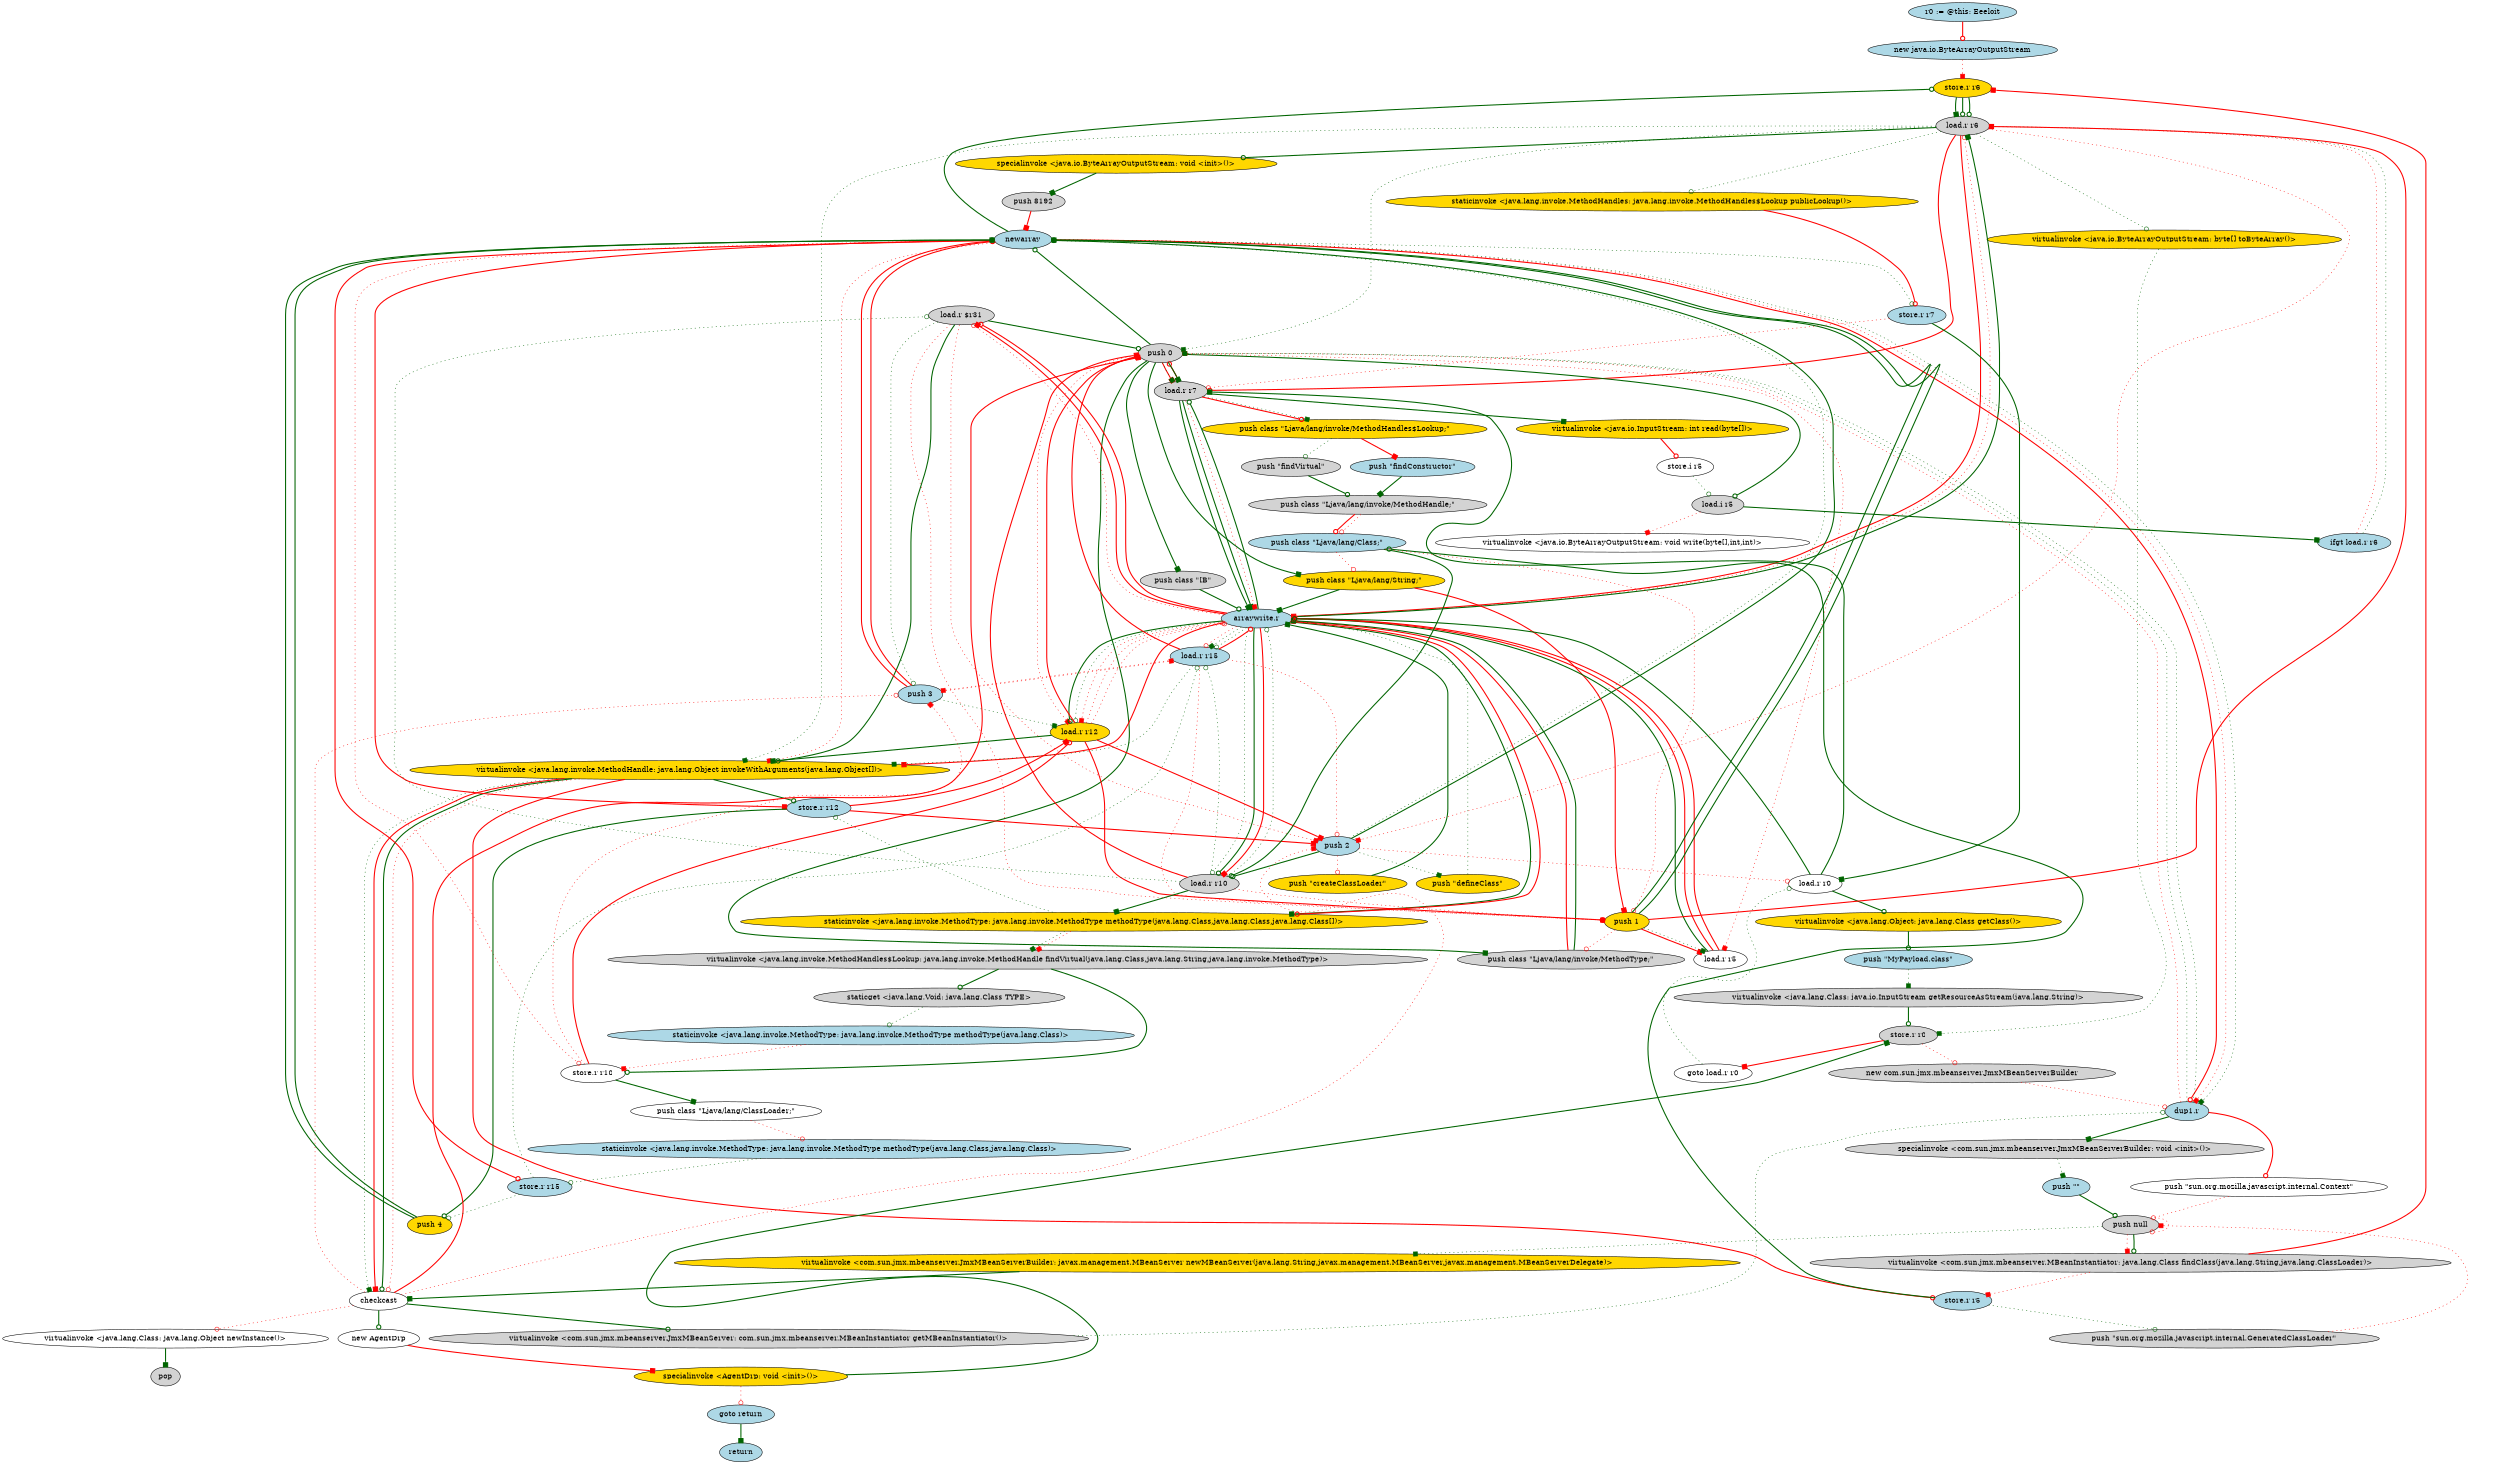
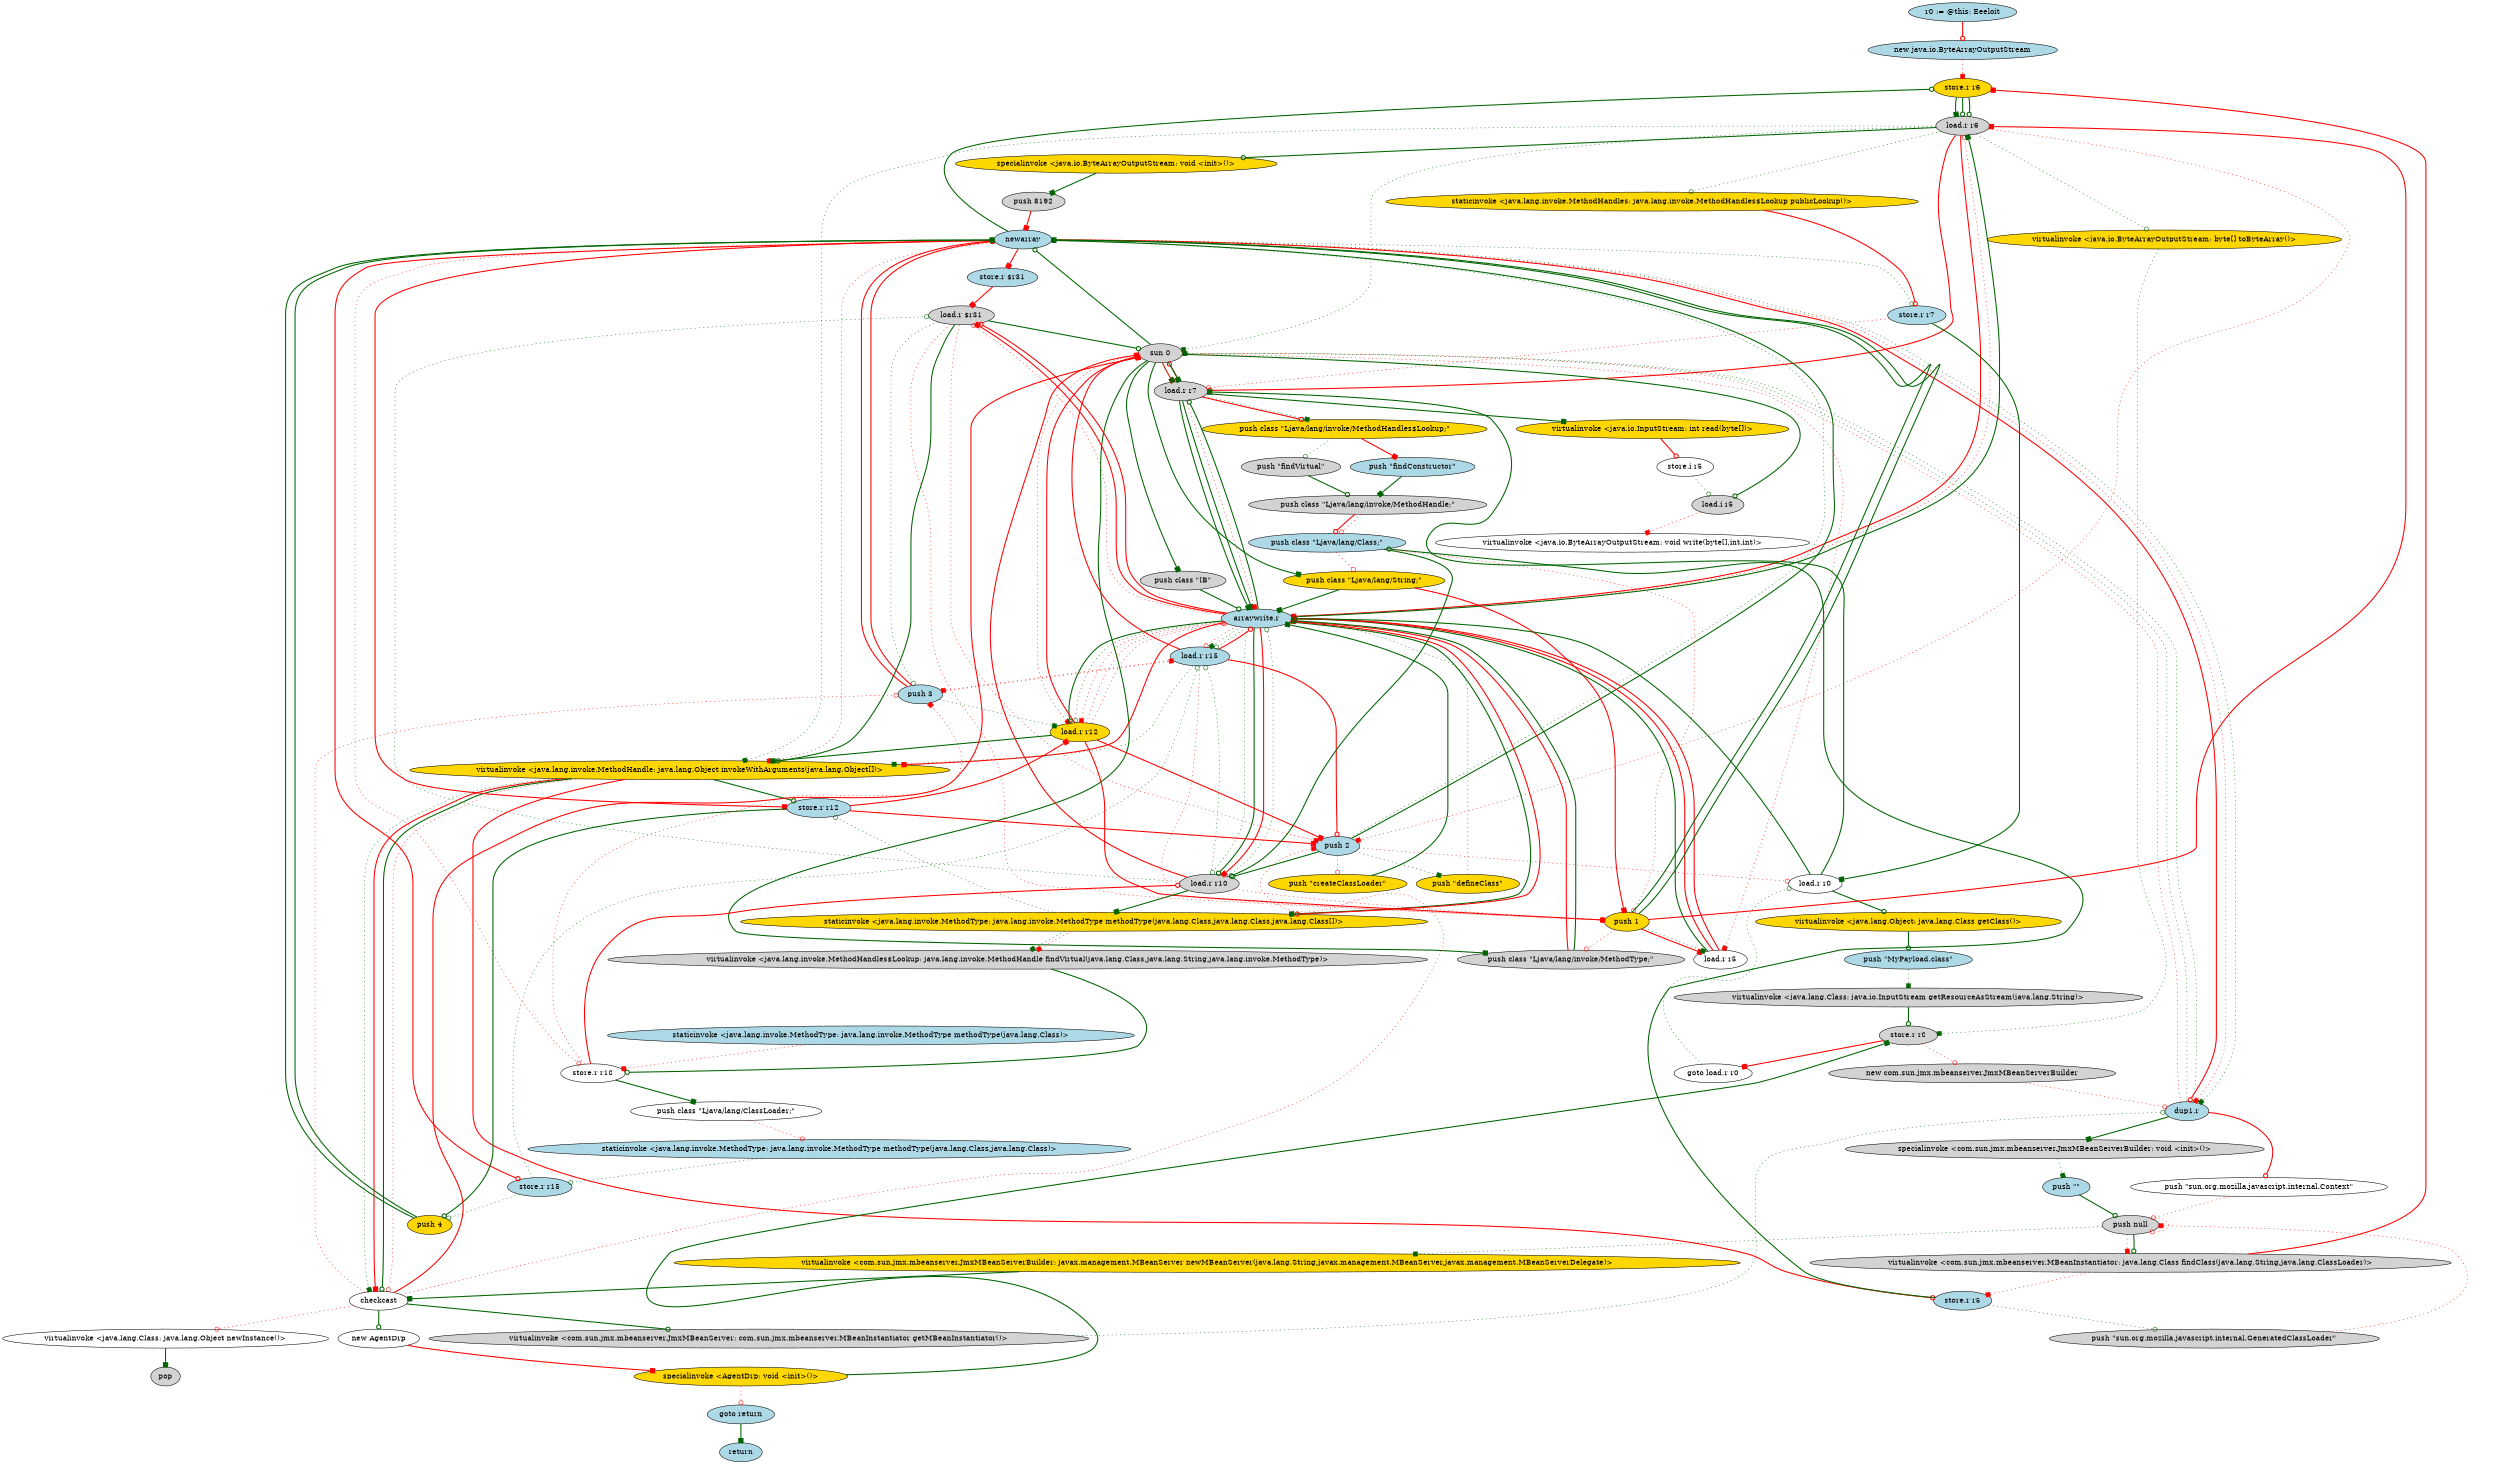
node "store.r $r31": added
node "push 0": label "push 0" -> "sun 0"
node "ifgt load.r r6": removed
edge "load.r r15" -> "push 2": style dotted -> bold
edge "store.r r10" -> "load.r r12": now "store.r r10" -> "load.r r10"
node "staticget <java.lang.Void: java.lang.Class TYPE>": removed
